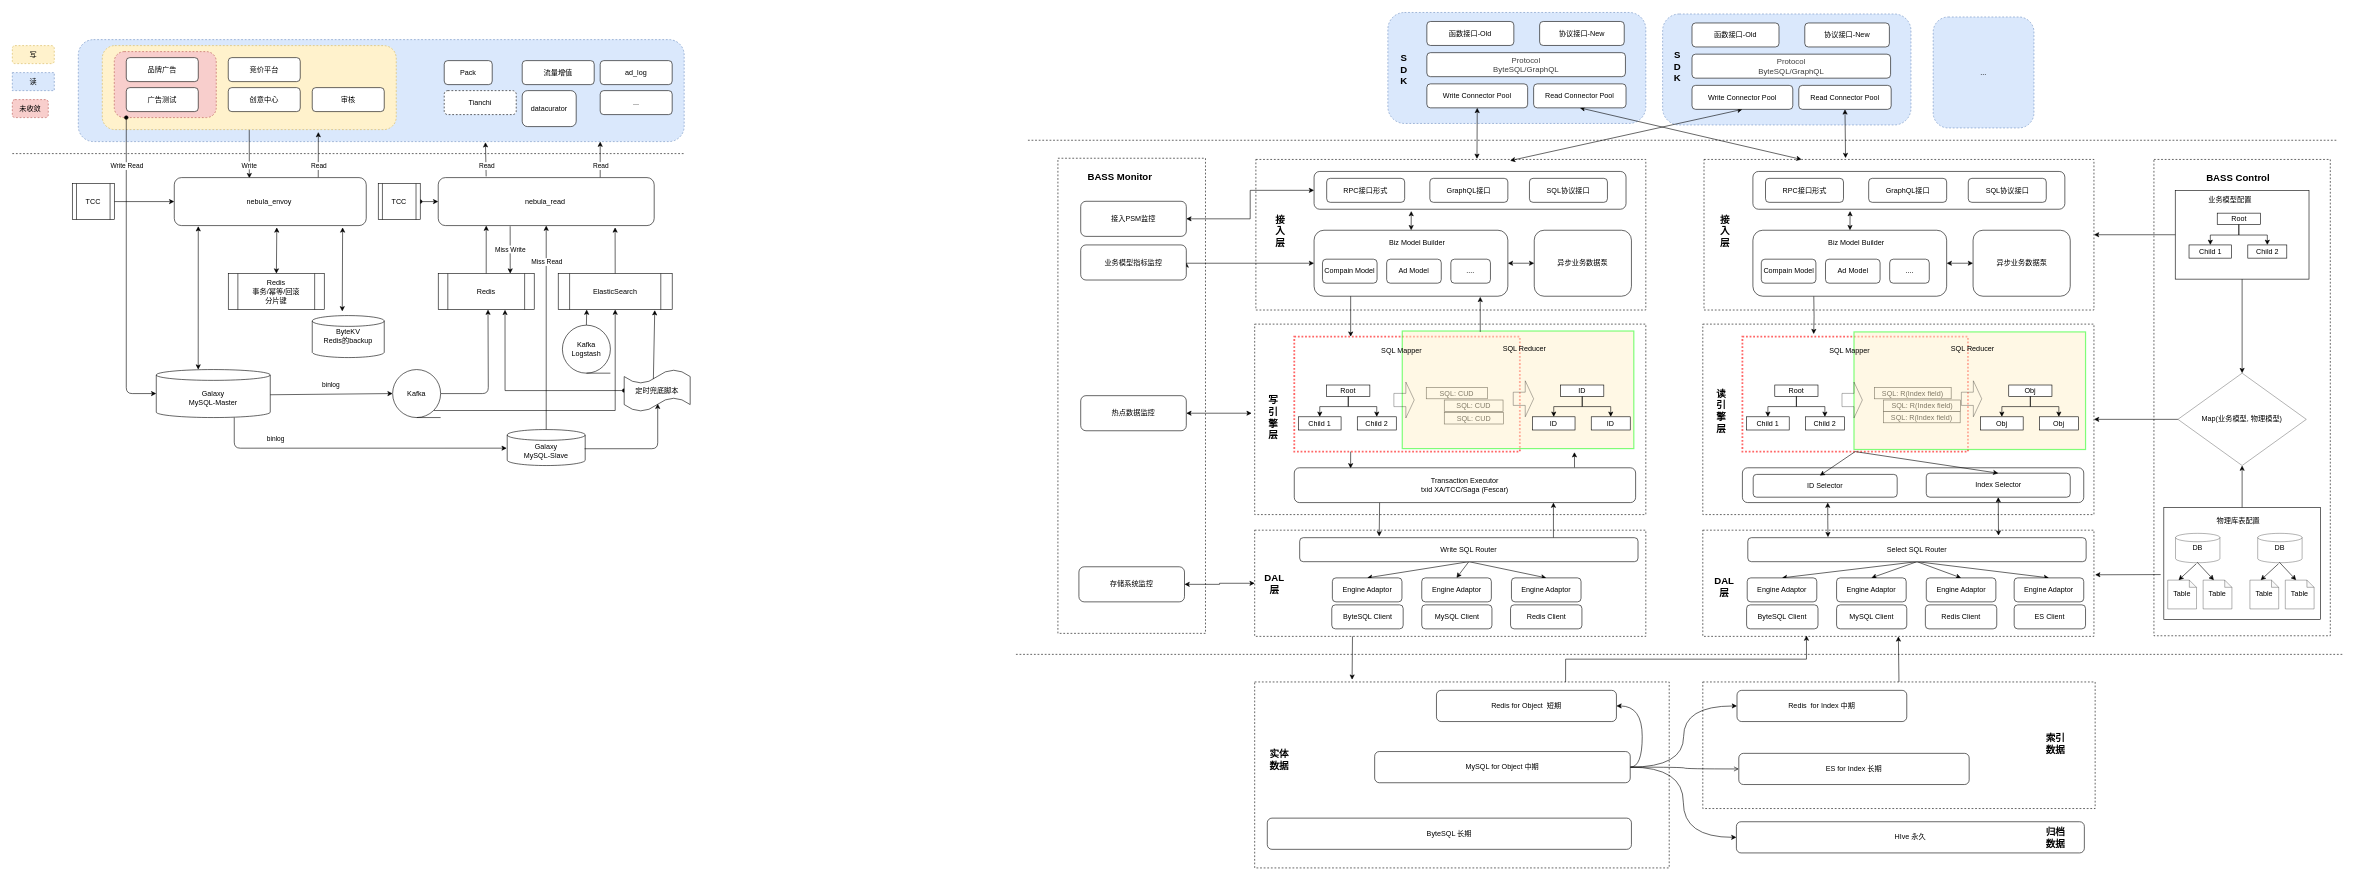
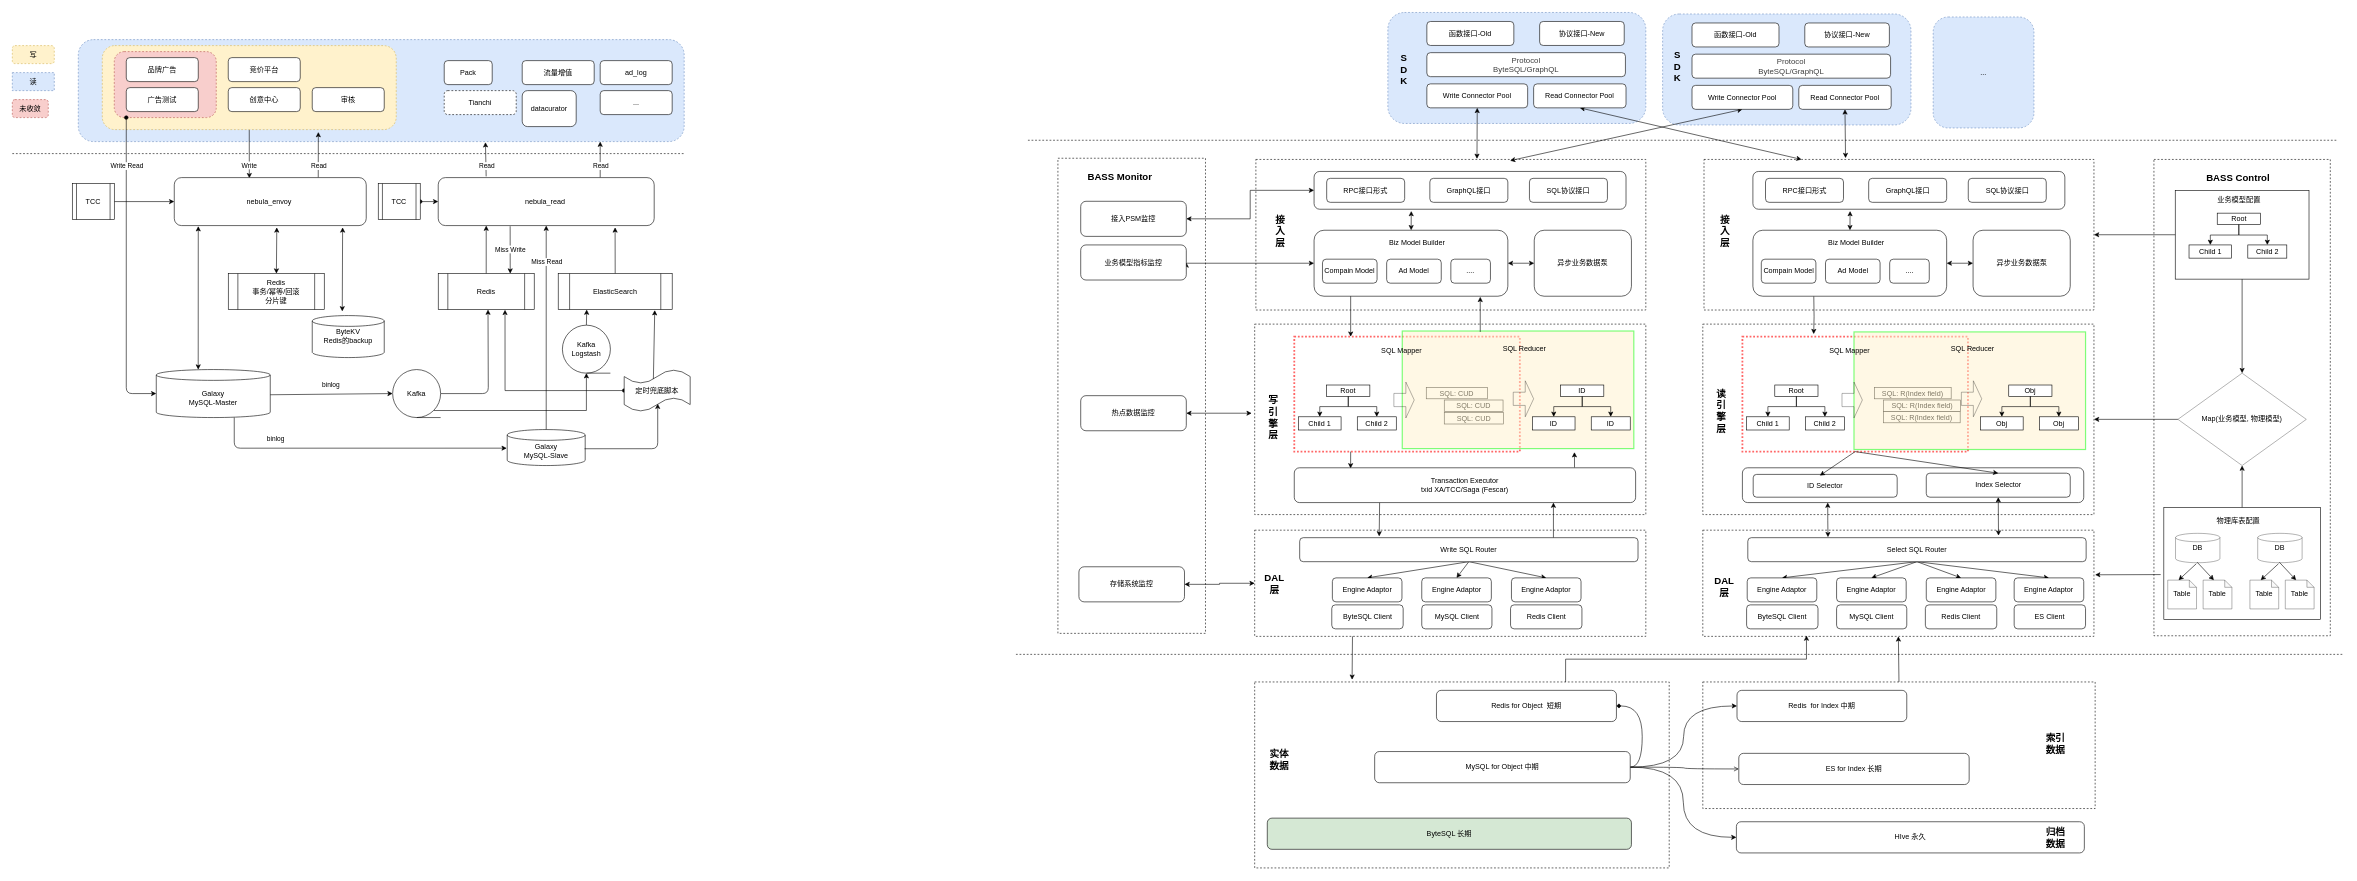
node "业务模型配置": moved (2230, 200) -> (2239, 200)
edge "Kafka" -> "ElasticSearch": now "Kafka" -> "Kafka Logstash"
edge "MySQL for Object 中期" -> "Redis for Object 短期": arrowhead classic -> diamond
node "ByteSQL 长期": fillcolor #ffffff -> #d5e8d4
